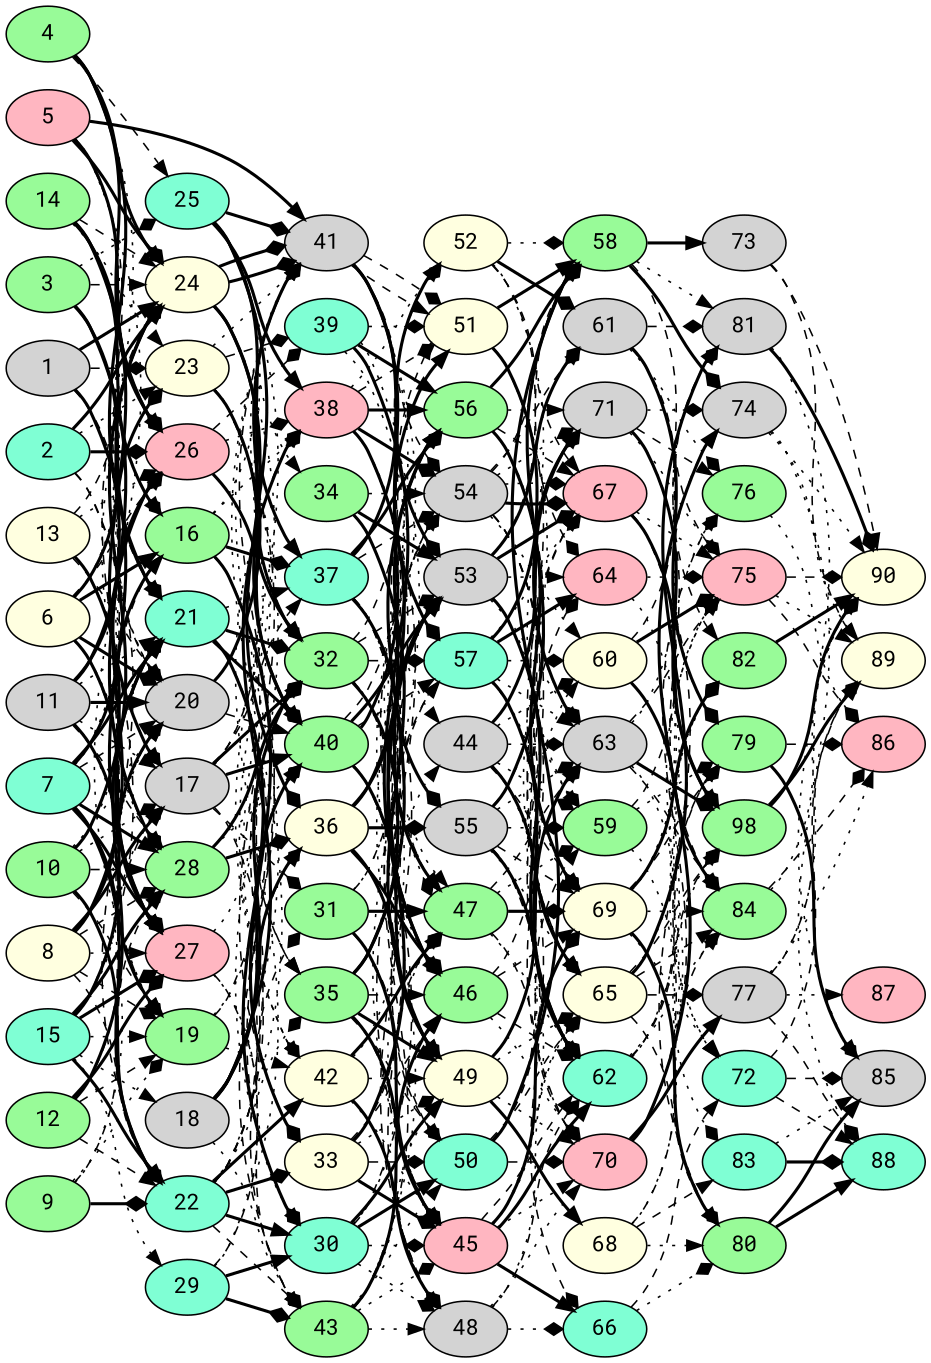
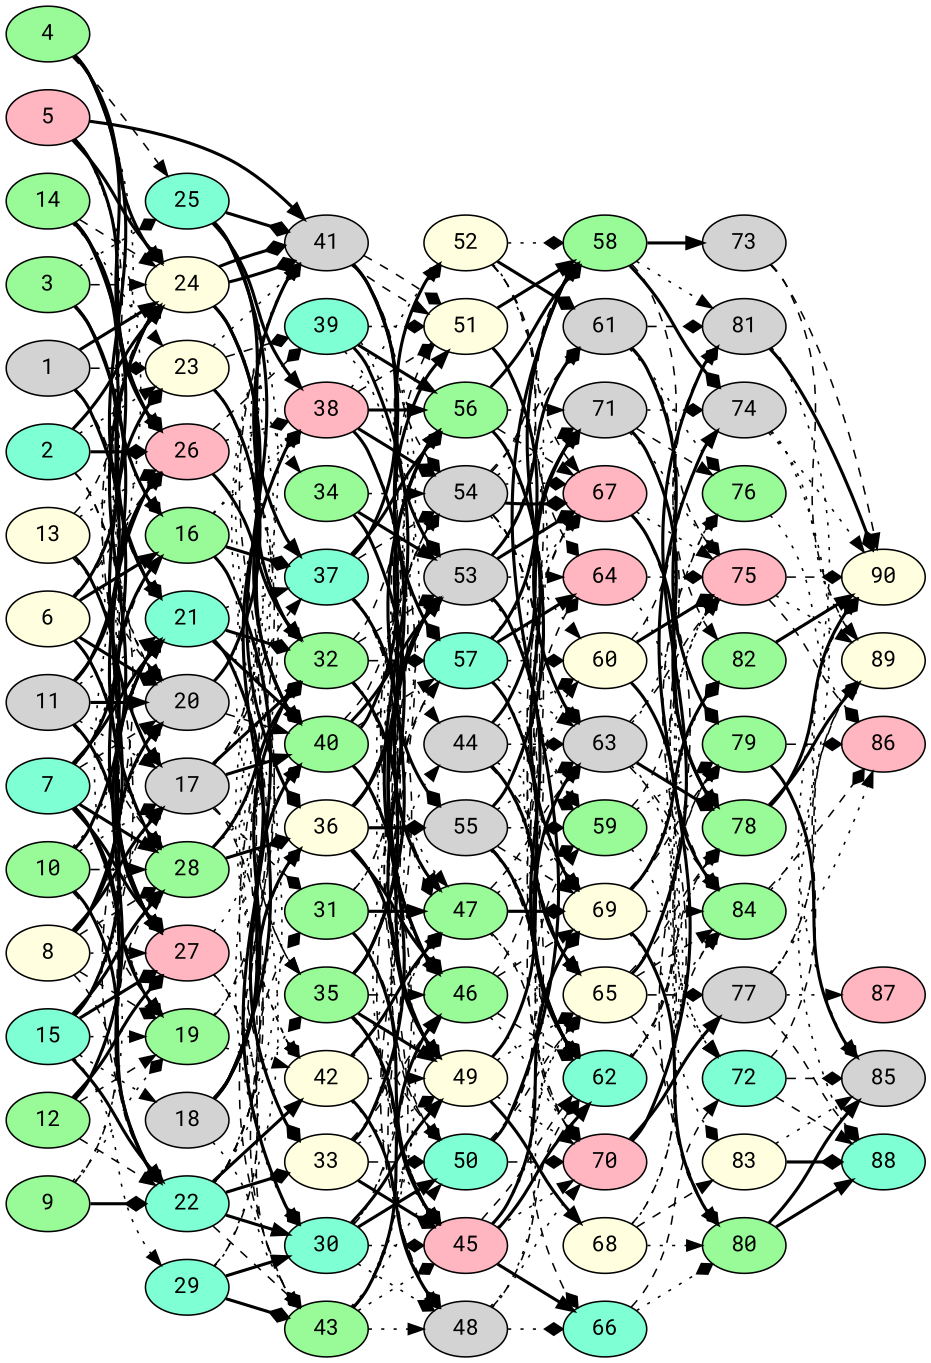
edge "46" -> "67": arrowhead normal -> diamond
node "98": label "98" -> "78"
node "83": fillcolor aquamarine -> lightyellow
